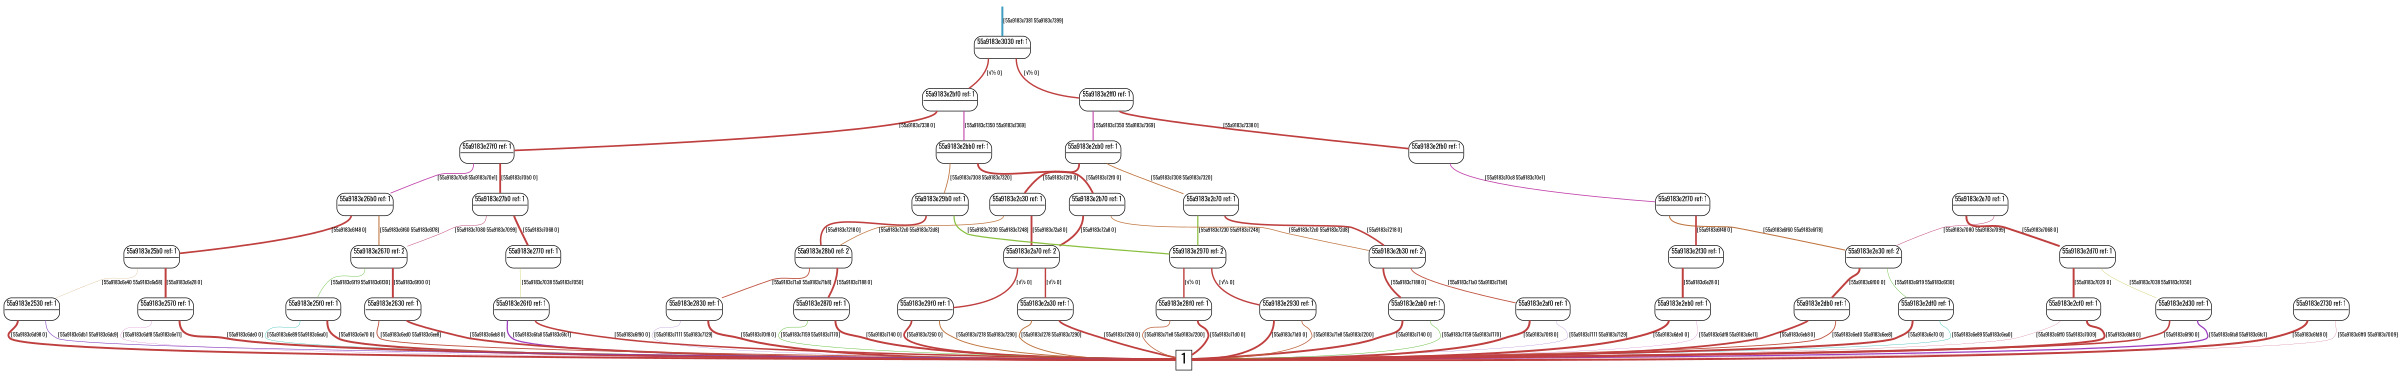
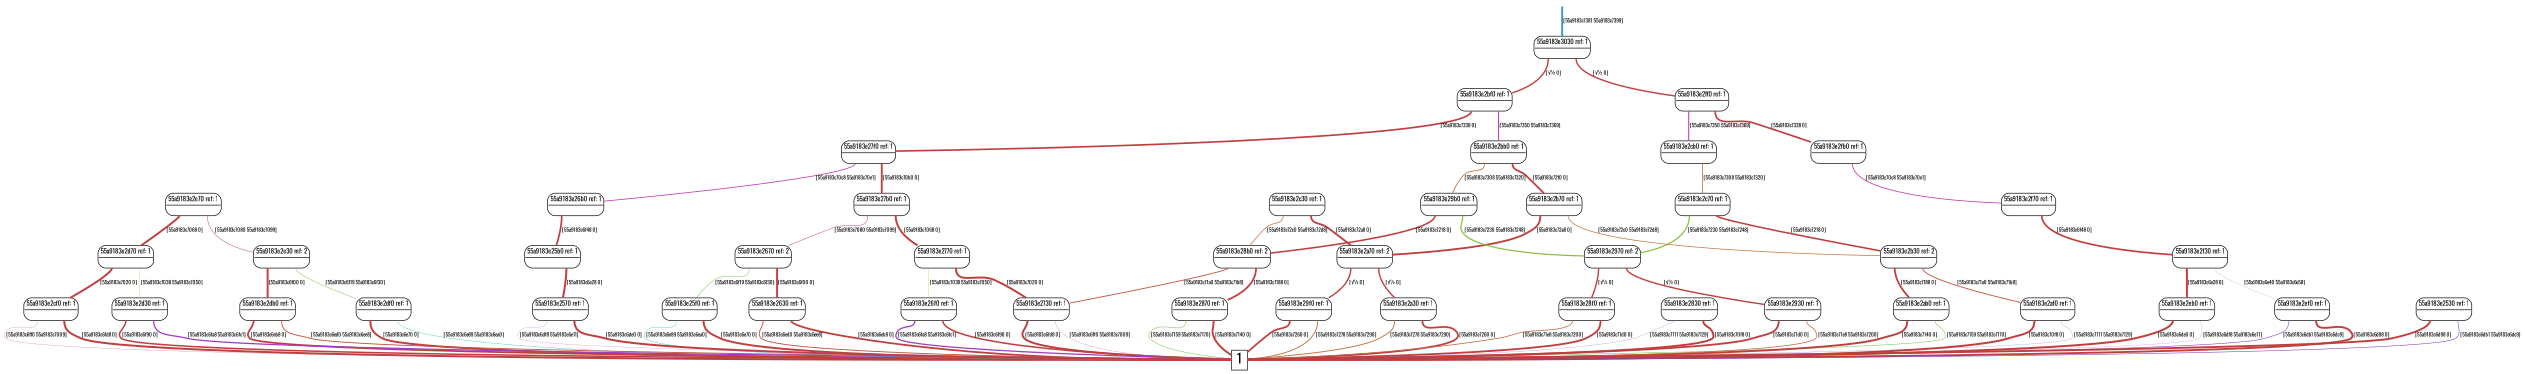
edge "55a9183e2cb0 ref: 1" -- "55a9183e2c30 ref: 1": removed, label "[55a9183c72f0 0]"
edge "55a9183e26b0 ref: 1" -- "55a9183e2670 ref: 2": removed, label "[55a9183c6f60 55a9183c6f78]"
edge "55a9183e2f70 ref: 1" -- "55a9183e2e30 ref: 2": removed, label "[55a9183c6f60 55a9183c6f78]"
edge "55a9183e2770 ref: 1" -- "55a9183e2730 ref: 1": added, label "[55a9183c7020 0]"
edge "55a9183e25b0 ref: 1" -- "55a9183e2530 ref: 1": removed, label "[55a9183c6e40 55a9183c6e58]"
edge "55a9183e28b0 ref: 2" -- "55a9183e2830 ref: 1": now "55a9183e28b0 ref: 2" -- "55a9183e2730 ref: 1"
node "55a9183e2ef0 ref: 1": added
